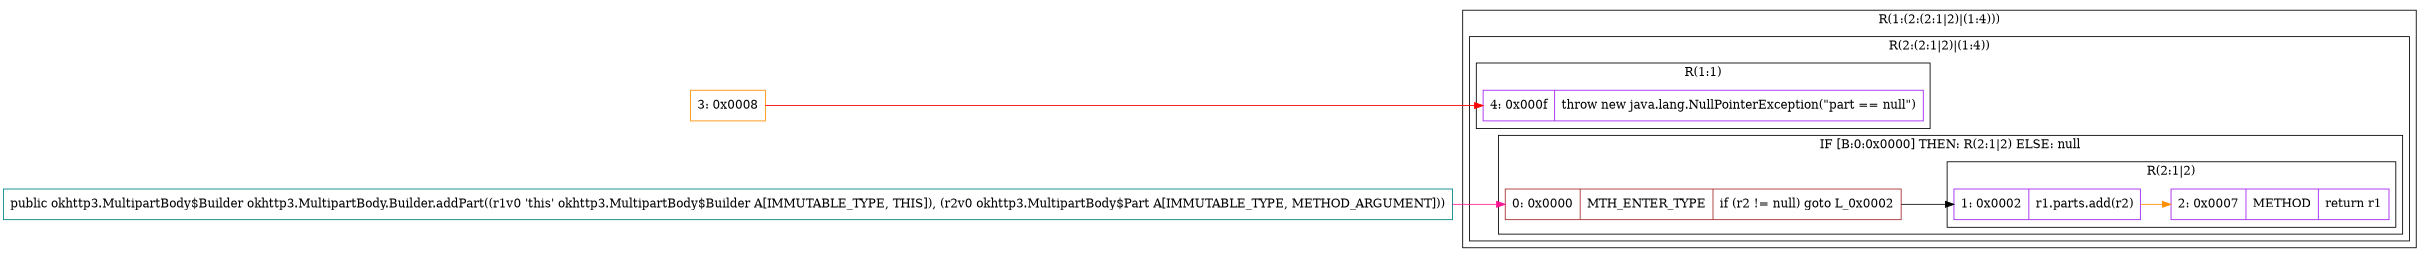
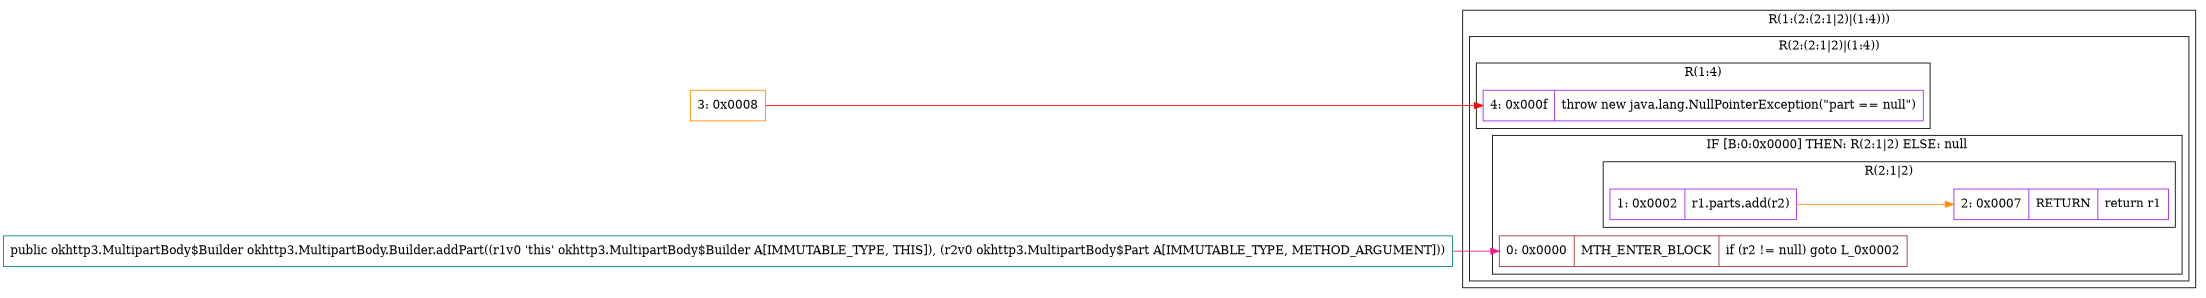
cluster "R(1:1)": label "R(1:1)" -> "R(1:4)"
node "0: 0x0000": text "MTH_ENTER_TYPE" -> "MTH_ENTER_BLOCK"
edge "0: 0x0000" -> "1: 0x0002": removed
node "2: 0x0007": text "METHOD" -> "RETURN"
